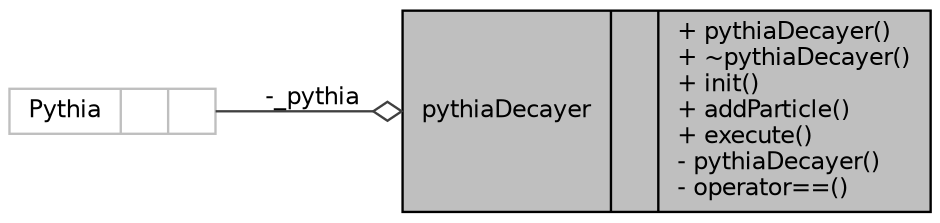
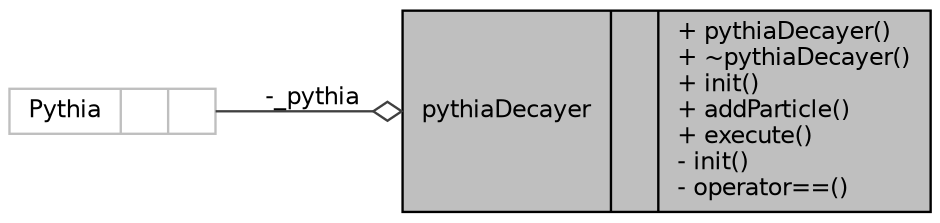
node "pythiaDecayer": text "- pythiaDecayer()" -> "- init()"
